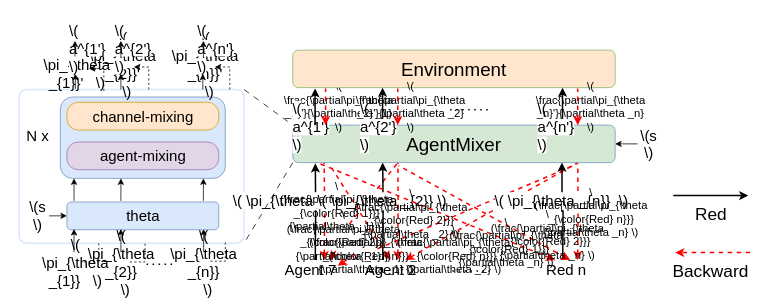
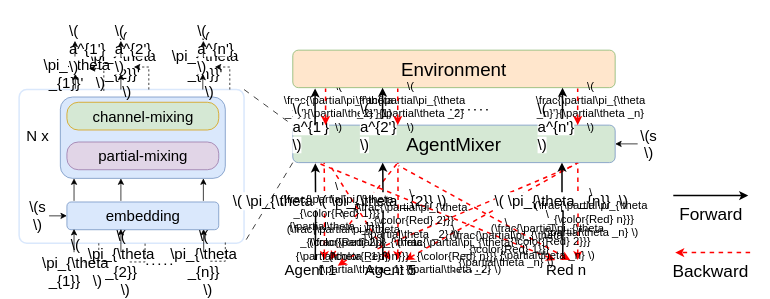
node "channel-mixing": fillcolor #ffe6cc -> #d5e8d4
node "agent-mixing": label "agent-mixing" -> "partial-mixing"
node "Red": label "Red" -> "Forward"
node "theta": label "theta" -> "embedding"
node "Agent 7": label "Agent 7" -> "Agent 1"
node "Agent 2": label "Agent 2" -> "Agent 5"
